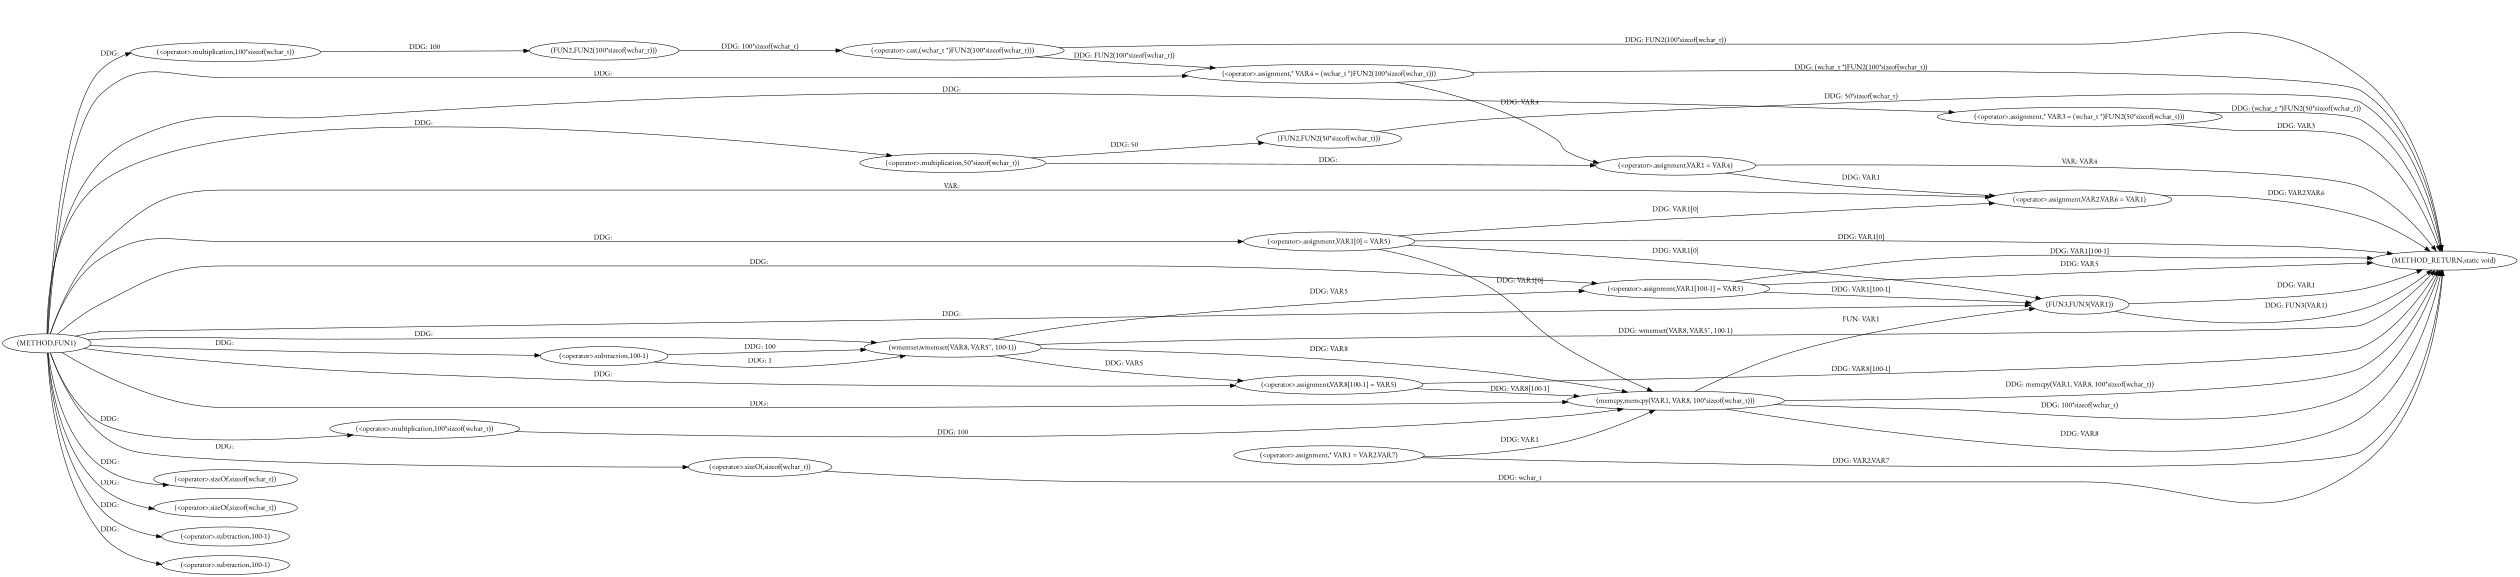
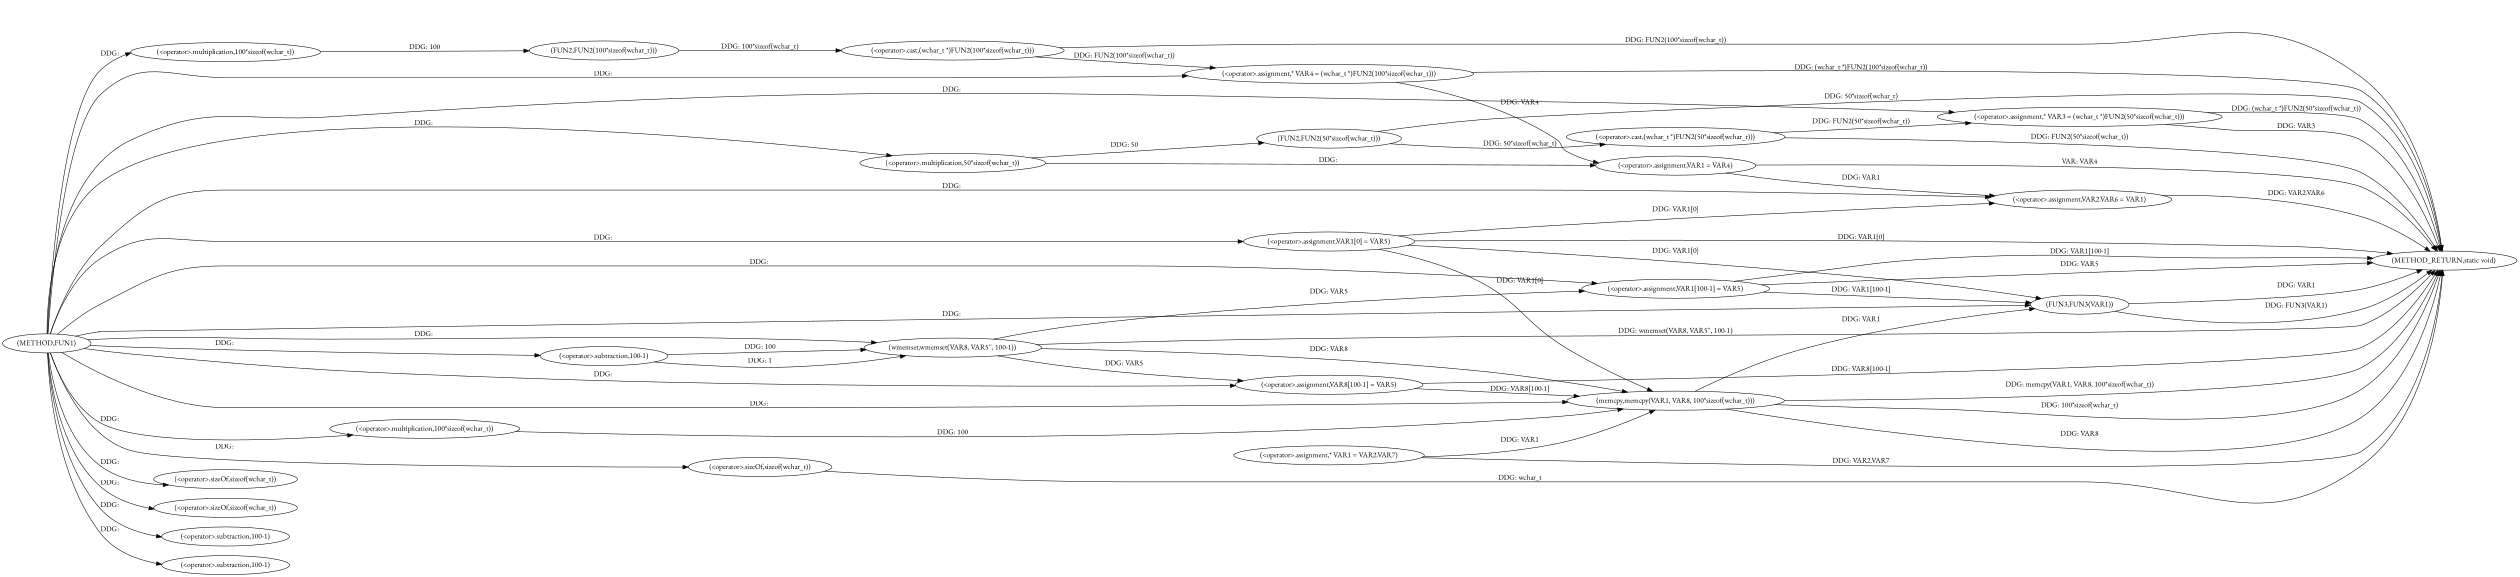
node "(<operator>.cast,(wchar_t *)FUN2(50*sizeof(wchar_t)))": added
edge "(METHOD,FUN1)" -> "(<operator>.assignment,VAR2.VAR6 = VAR1)": label "VAR: " -> "DDG: "
edge "(memcpy,memcpy(VAR1, VAR8, 100*sizeof(wchar_t)))" -> "(FUN3,FUN3(VAR1))": label "FUN: VAR1" -> "DDG: VAR1"
